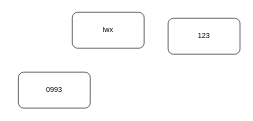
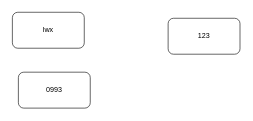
node "lwx": moved (108, 30) -> (48, 30)
